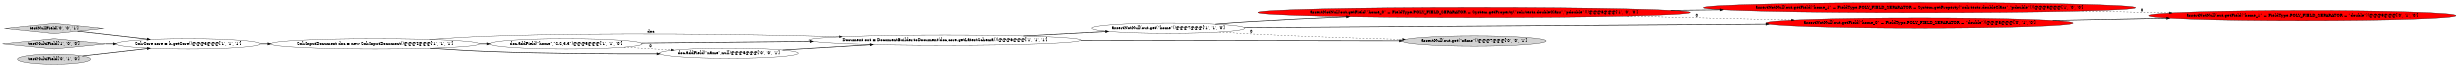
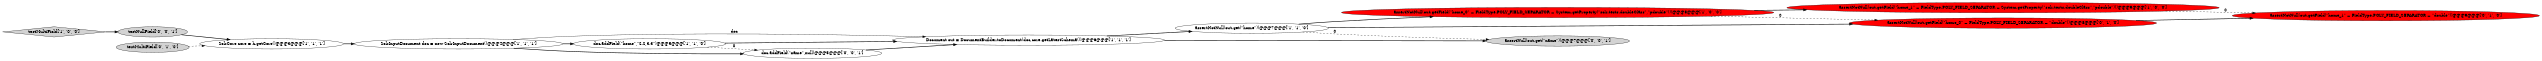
node "testNullField['0', '0', '1']": shape diamond -> ellipse
edge "testMultiField['1', '0', '0']" -> "SolrCore core = h.getCore()@@@3@@@['1', '1', '1']": now "testMultiField['1', '0', '0']" -> "testNullField['0', '0', '1']"
edge "testMultiField['0', '1', '0']" -> "SolrCore core = h.getCore()@@@3@@@['1', '1', '1']": style bold -> dashed
